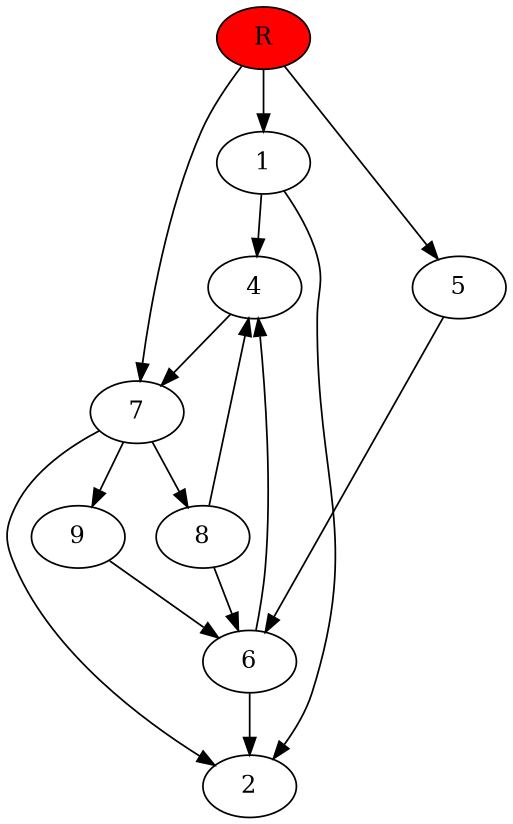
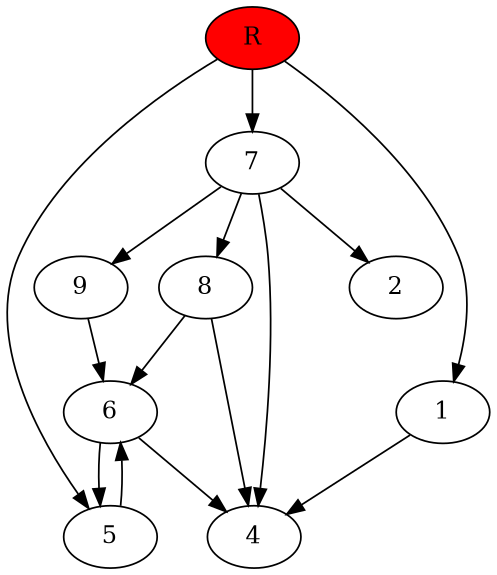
edge "4" -> "7": reversed
edge "1" -> "2": removed
edge "6" -> "2": now "6" -> "5"
